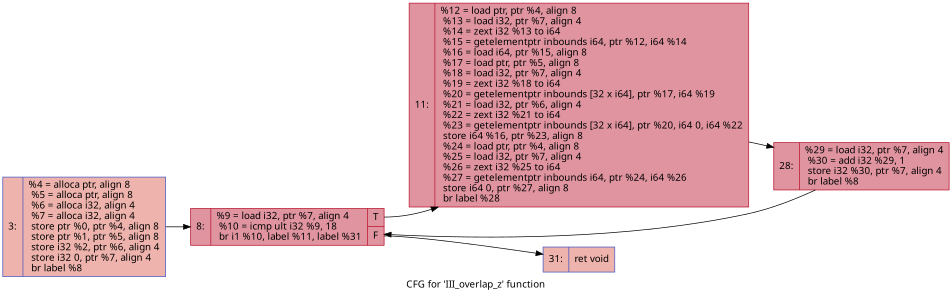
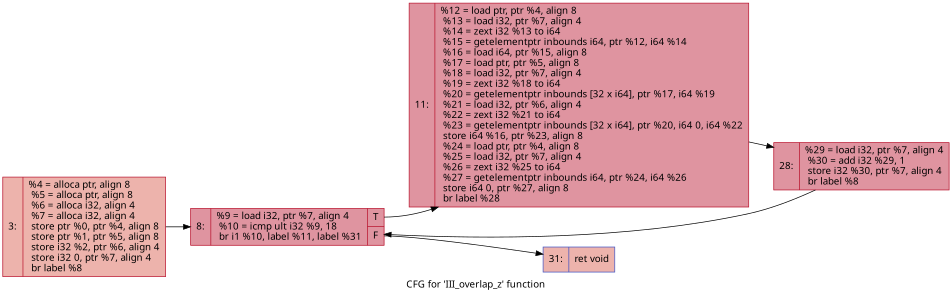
node "3:": color #3d50c3ff -> #b70d28ff
